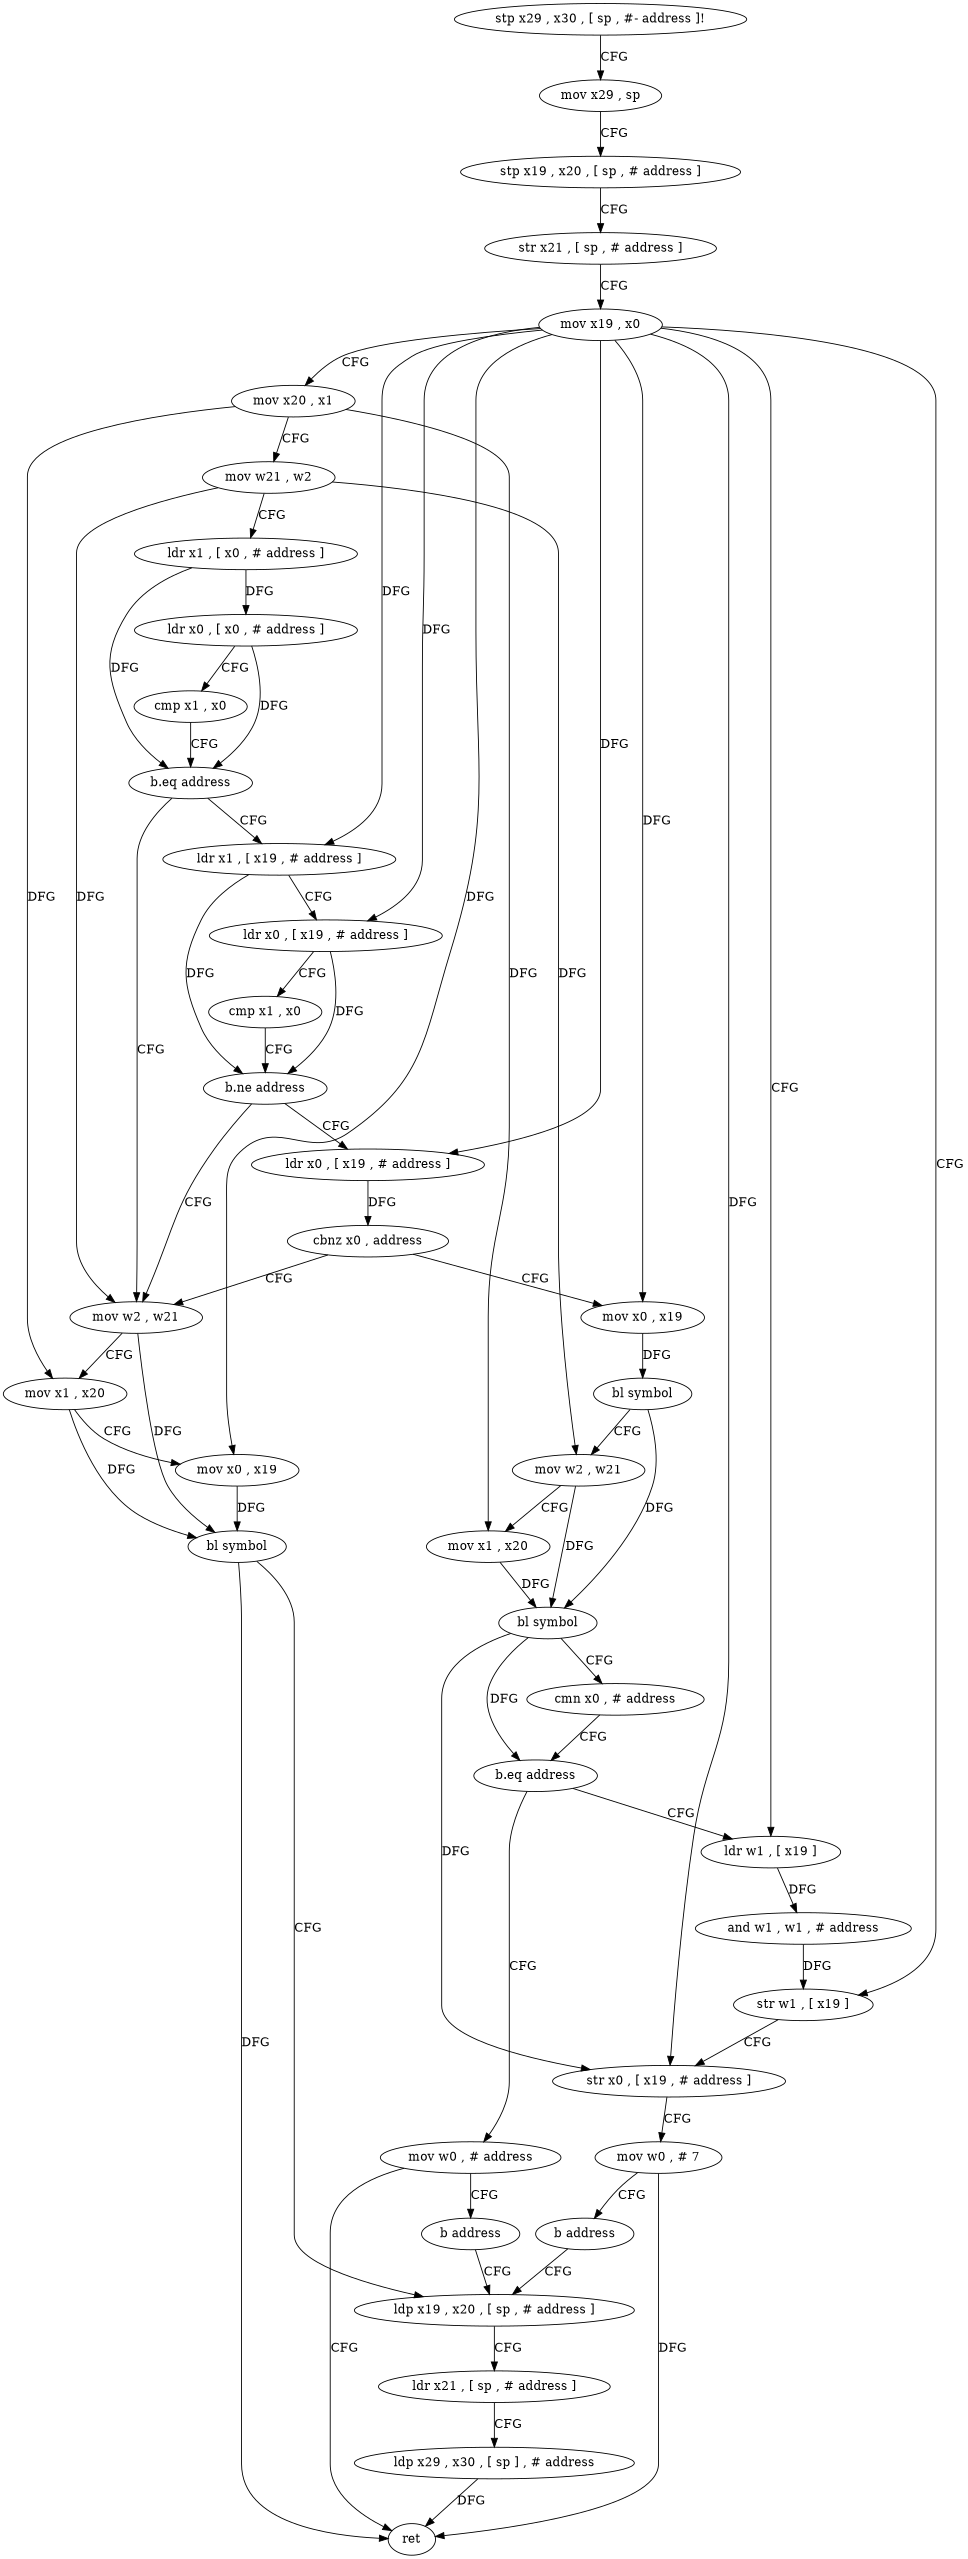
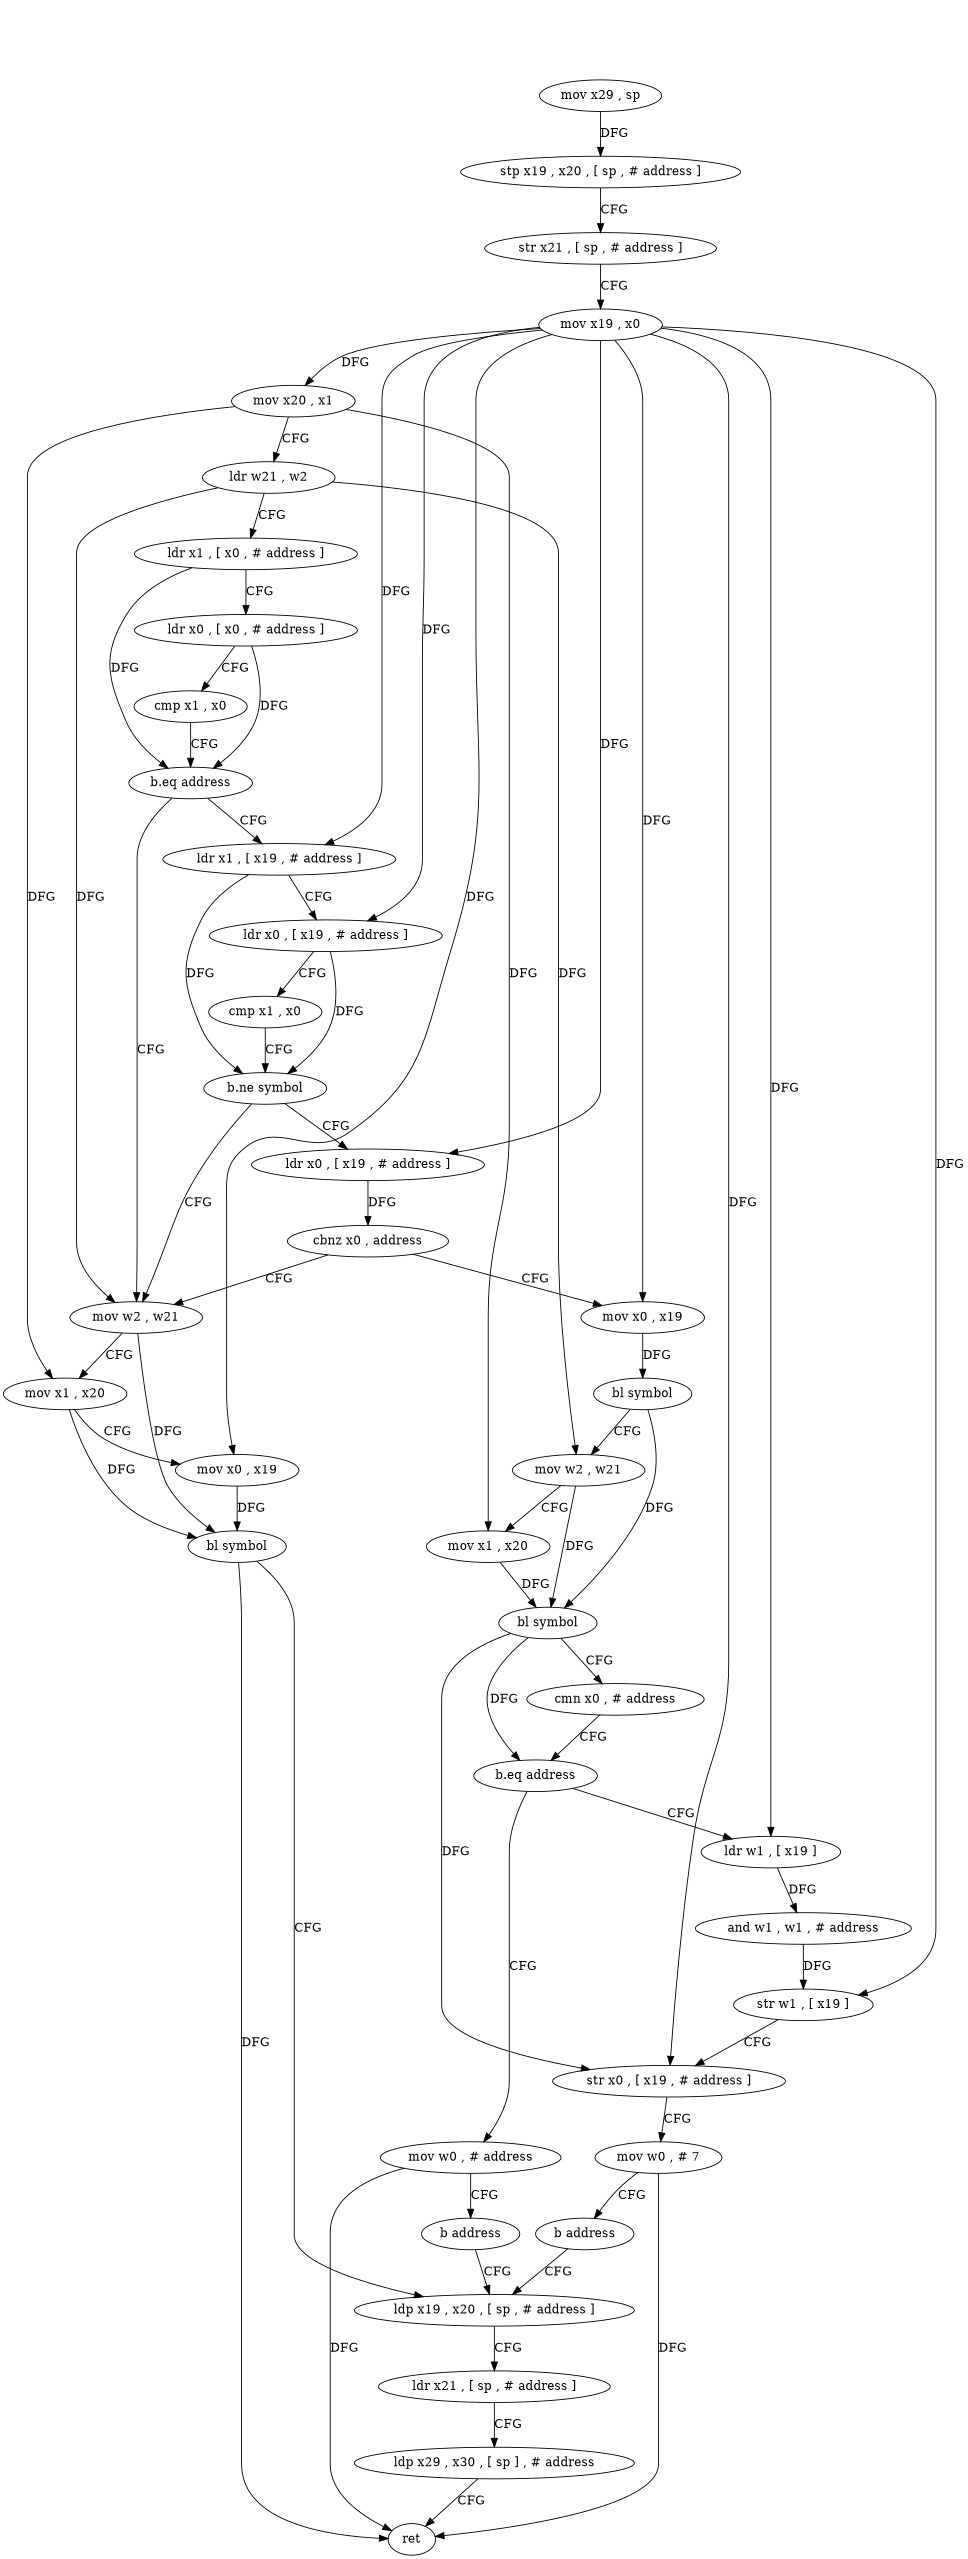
node "stp x29 , x30 , [ sp , #- address ]!": removed
edge "mov x29 , sp" -> "stp x19 , x20 , [ sp , # address ]": label "CFG" -> "DFG"
edge "mov x19 , x0" -> "mov x20 , x1": label "CFG" -> "DFG"
node "mov w21 , w2": label "mov w21 , w2" -> "ldr w21 , w2"
edge "ldr x1 , [ x0 , # address ]" -> "ldr x0 , [ x0 , # address ]": label "DFG" -> "CFG"
node "b.ne address": label "b.ne address" -> "b.ne symbol"
edge "mov x19 , x0" -> "ldr w1 , [ x19 ]": label "CFG" -> "DFG"
edge "mov x19 , x0" -> "str w1 , [ x19 ]": label "CFG" -> "DFG"
edge "mov w0 , # address" -> "ret": label "CFG" -> "DFG"
edge "ldp x29 , x30 , [ sp ] , # address" -> "ret": label "DFG" -> "CFG"
